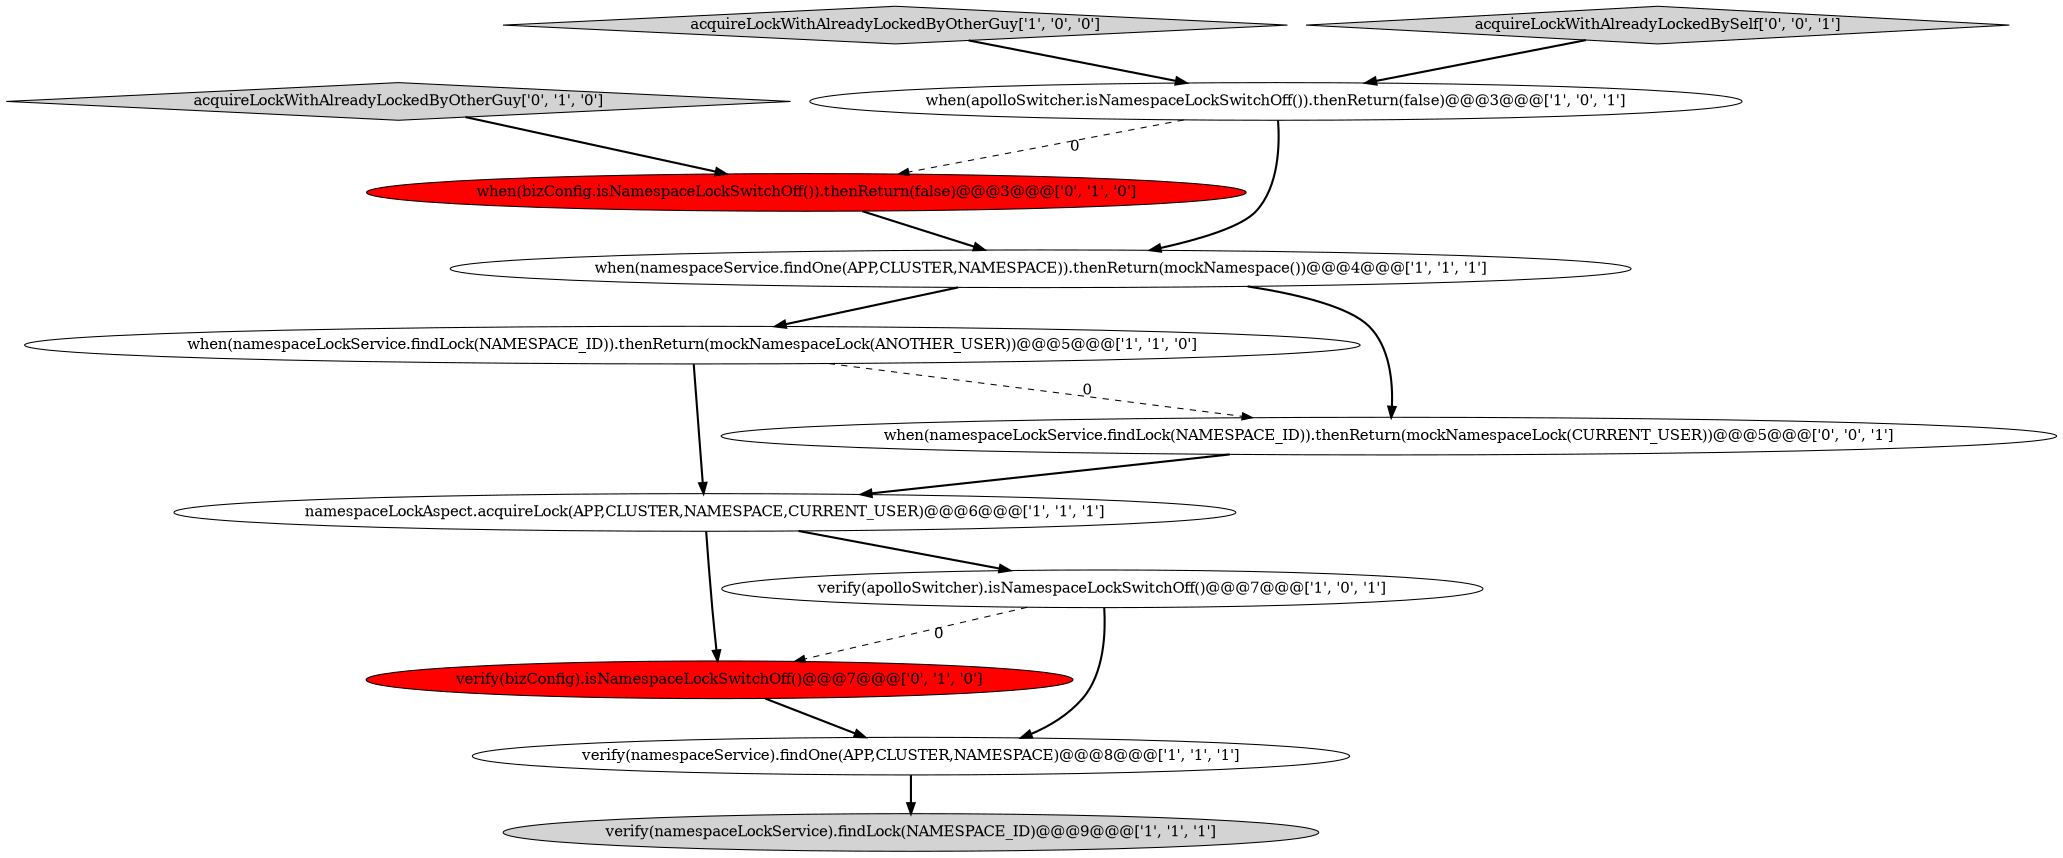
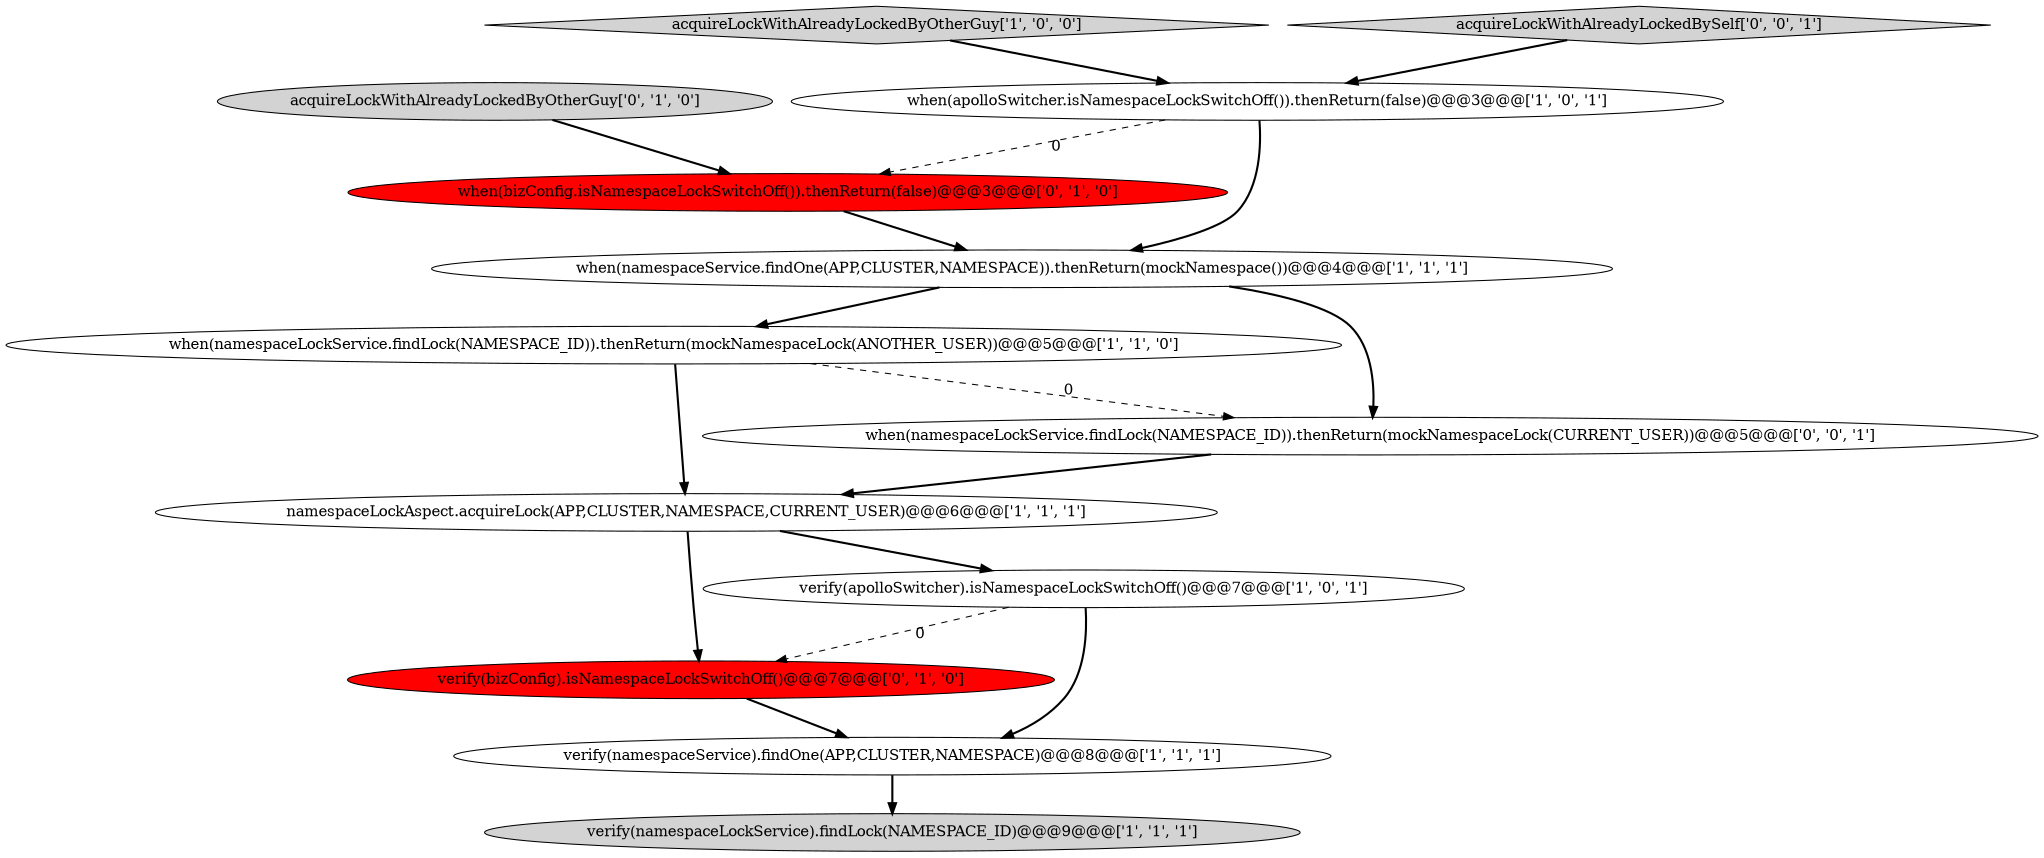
node "acquireLockWithAlreadyLockedByOtherGuy['0', '1', '0']": shape diamond -> ellipse
